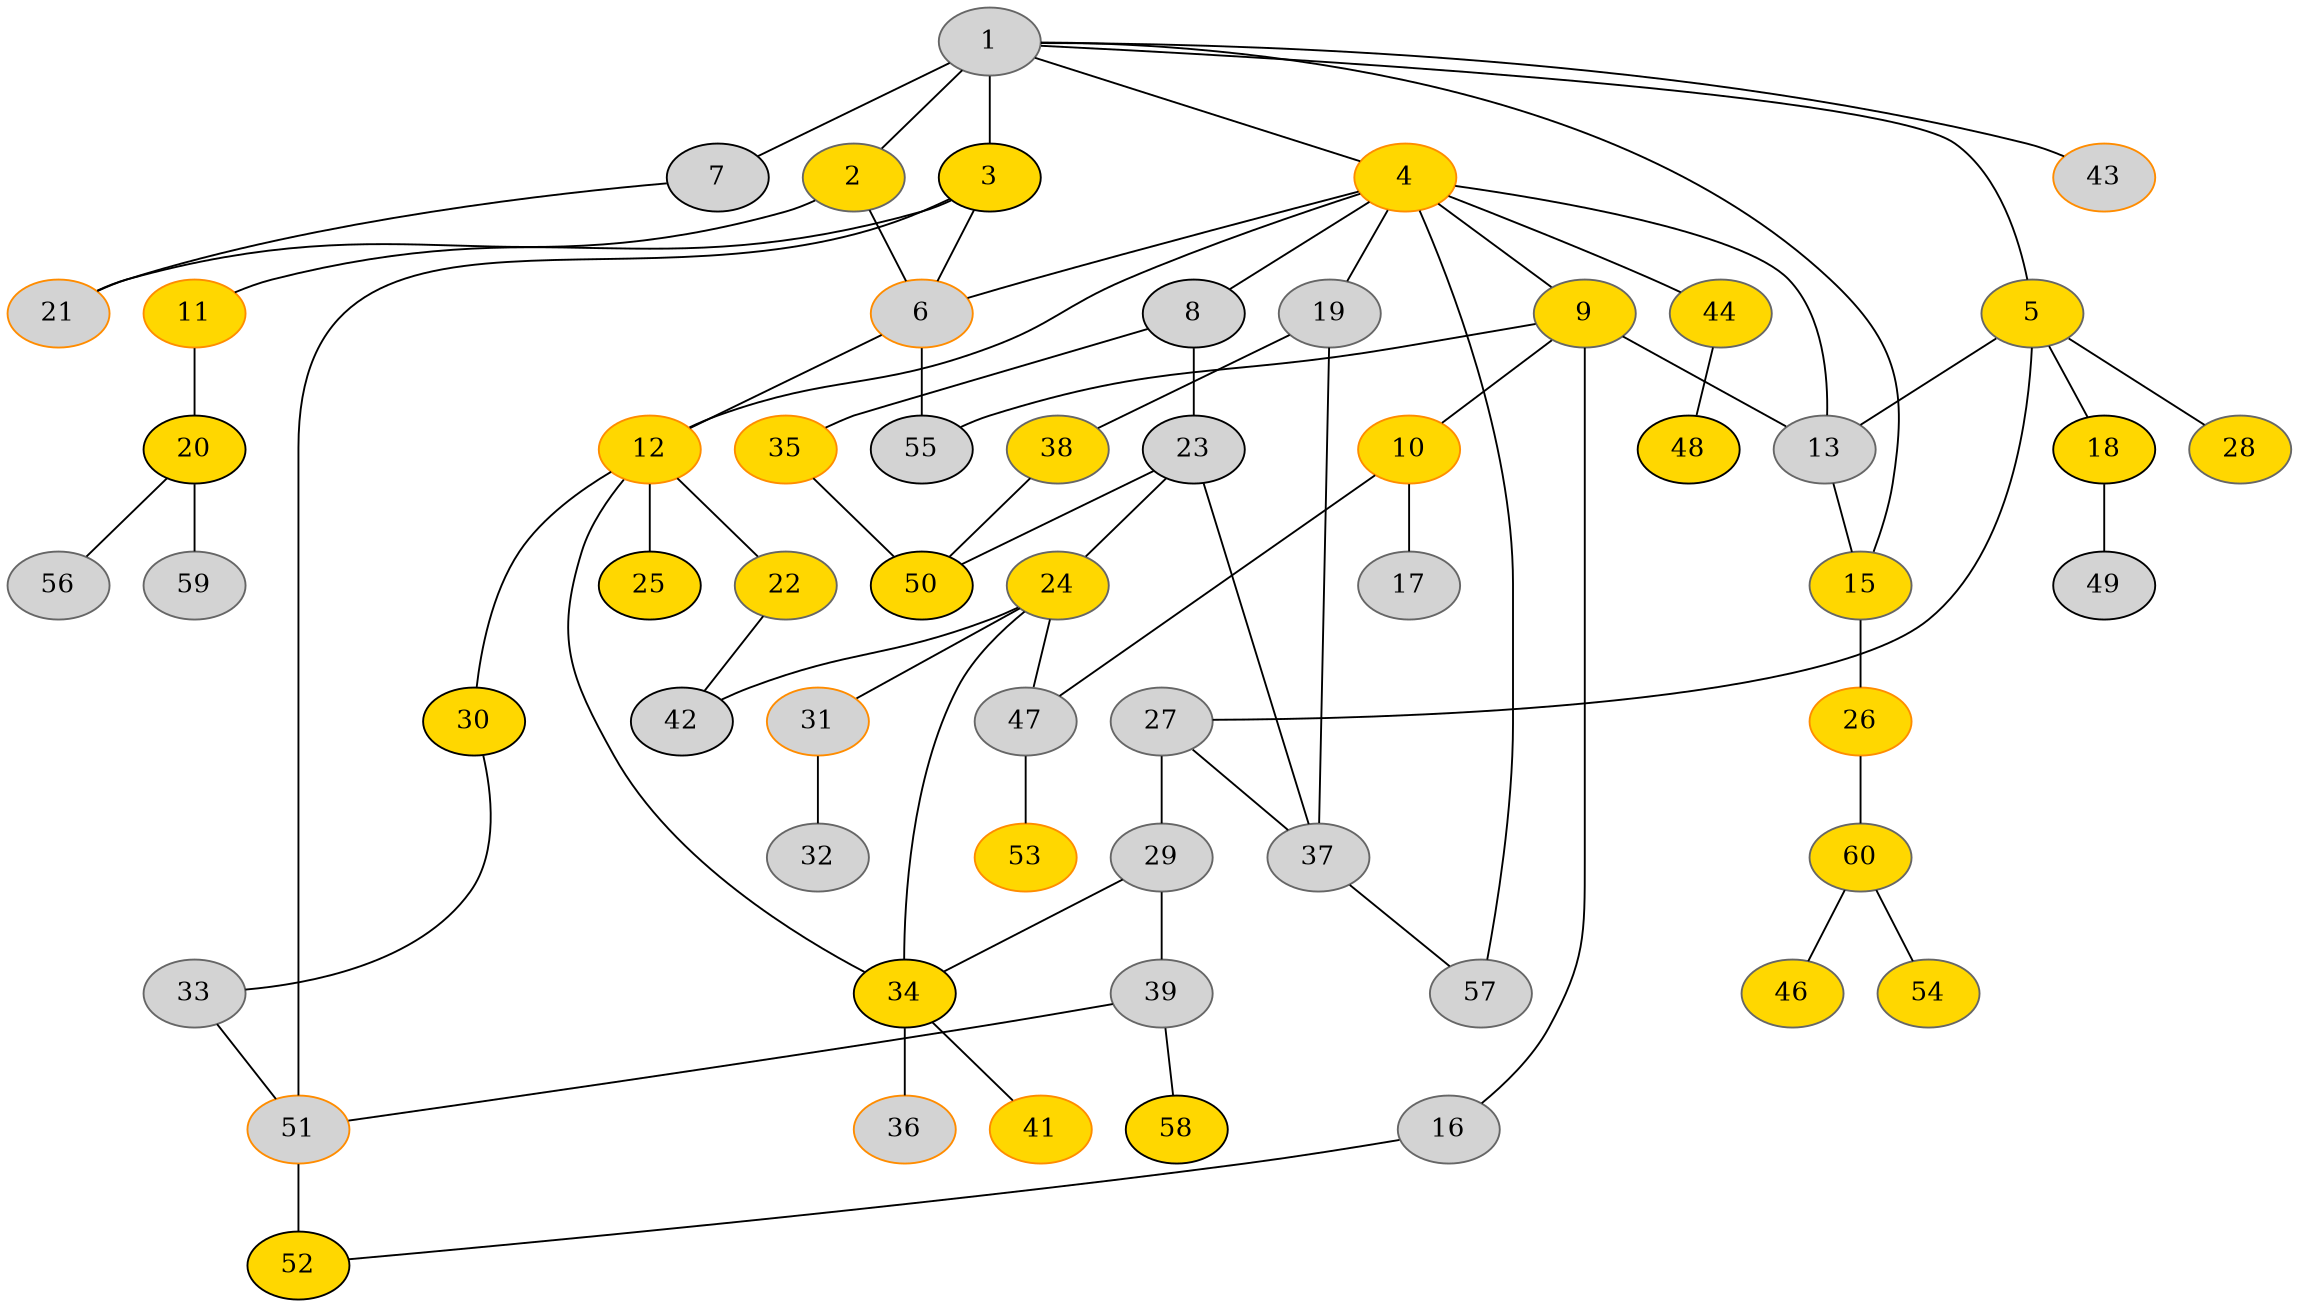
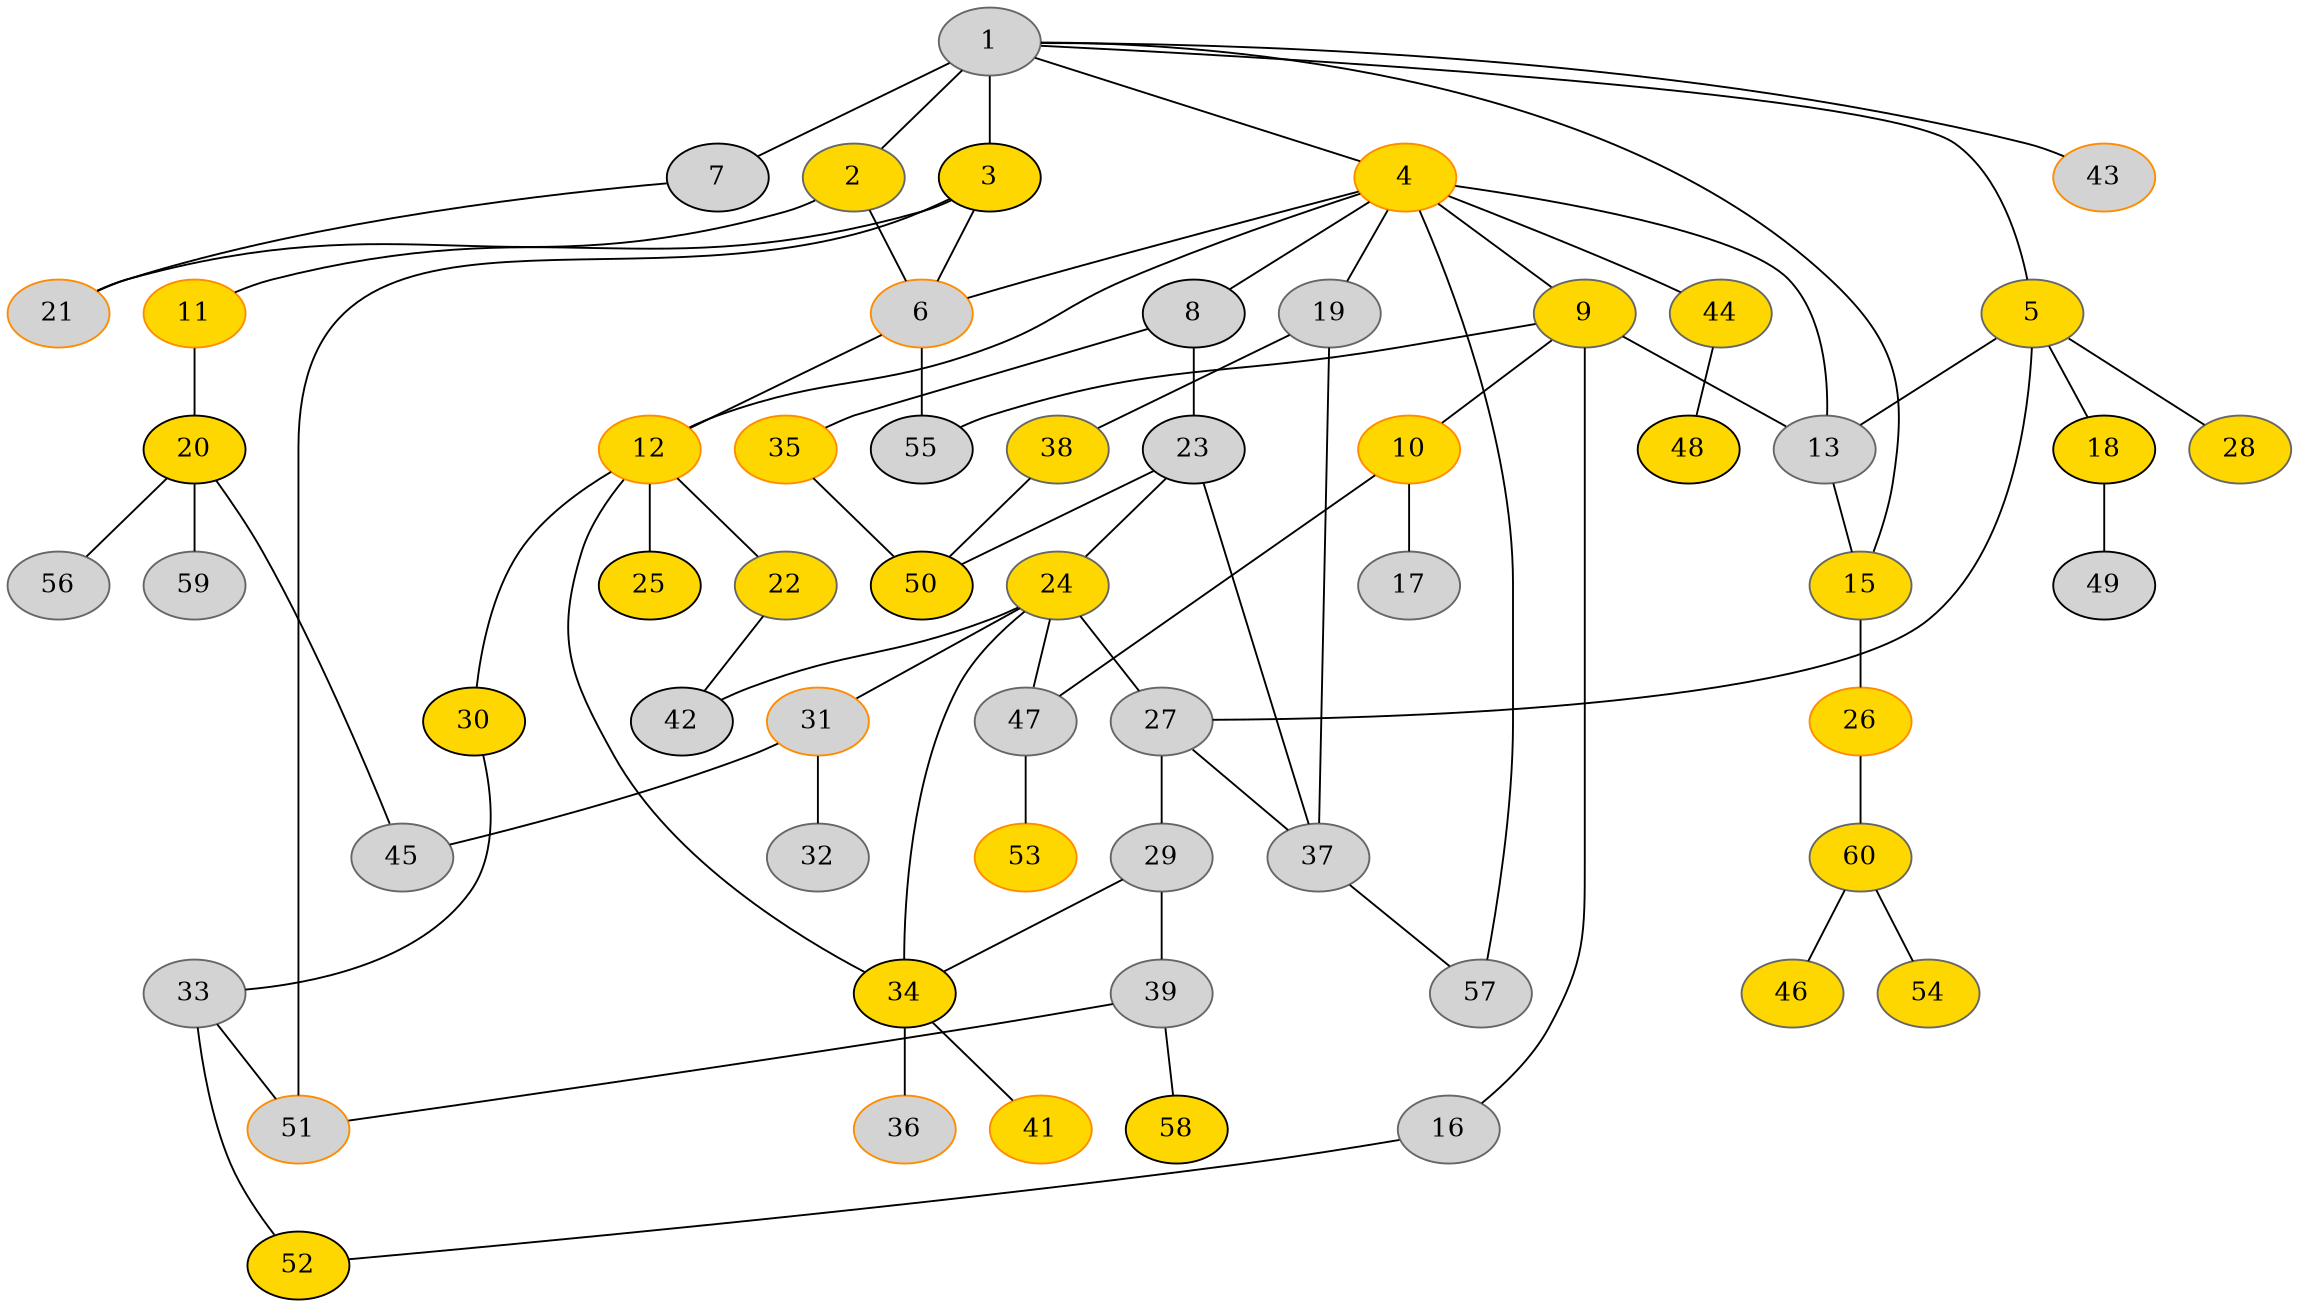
edge "24" -- "27": added
node "45": added
edge "51" -- "52": now "33" -- "52"
